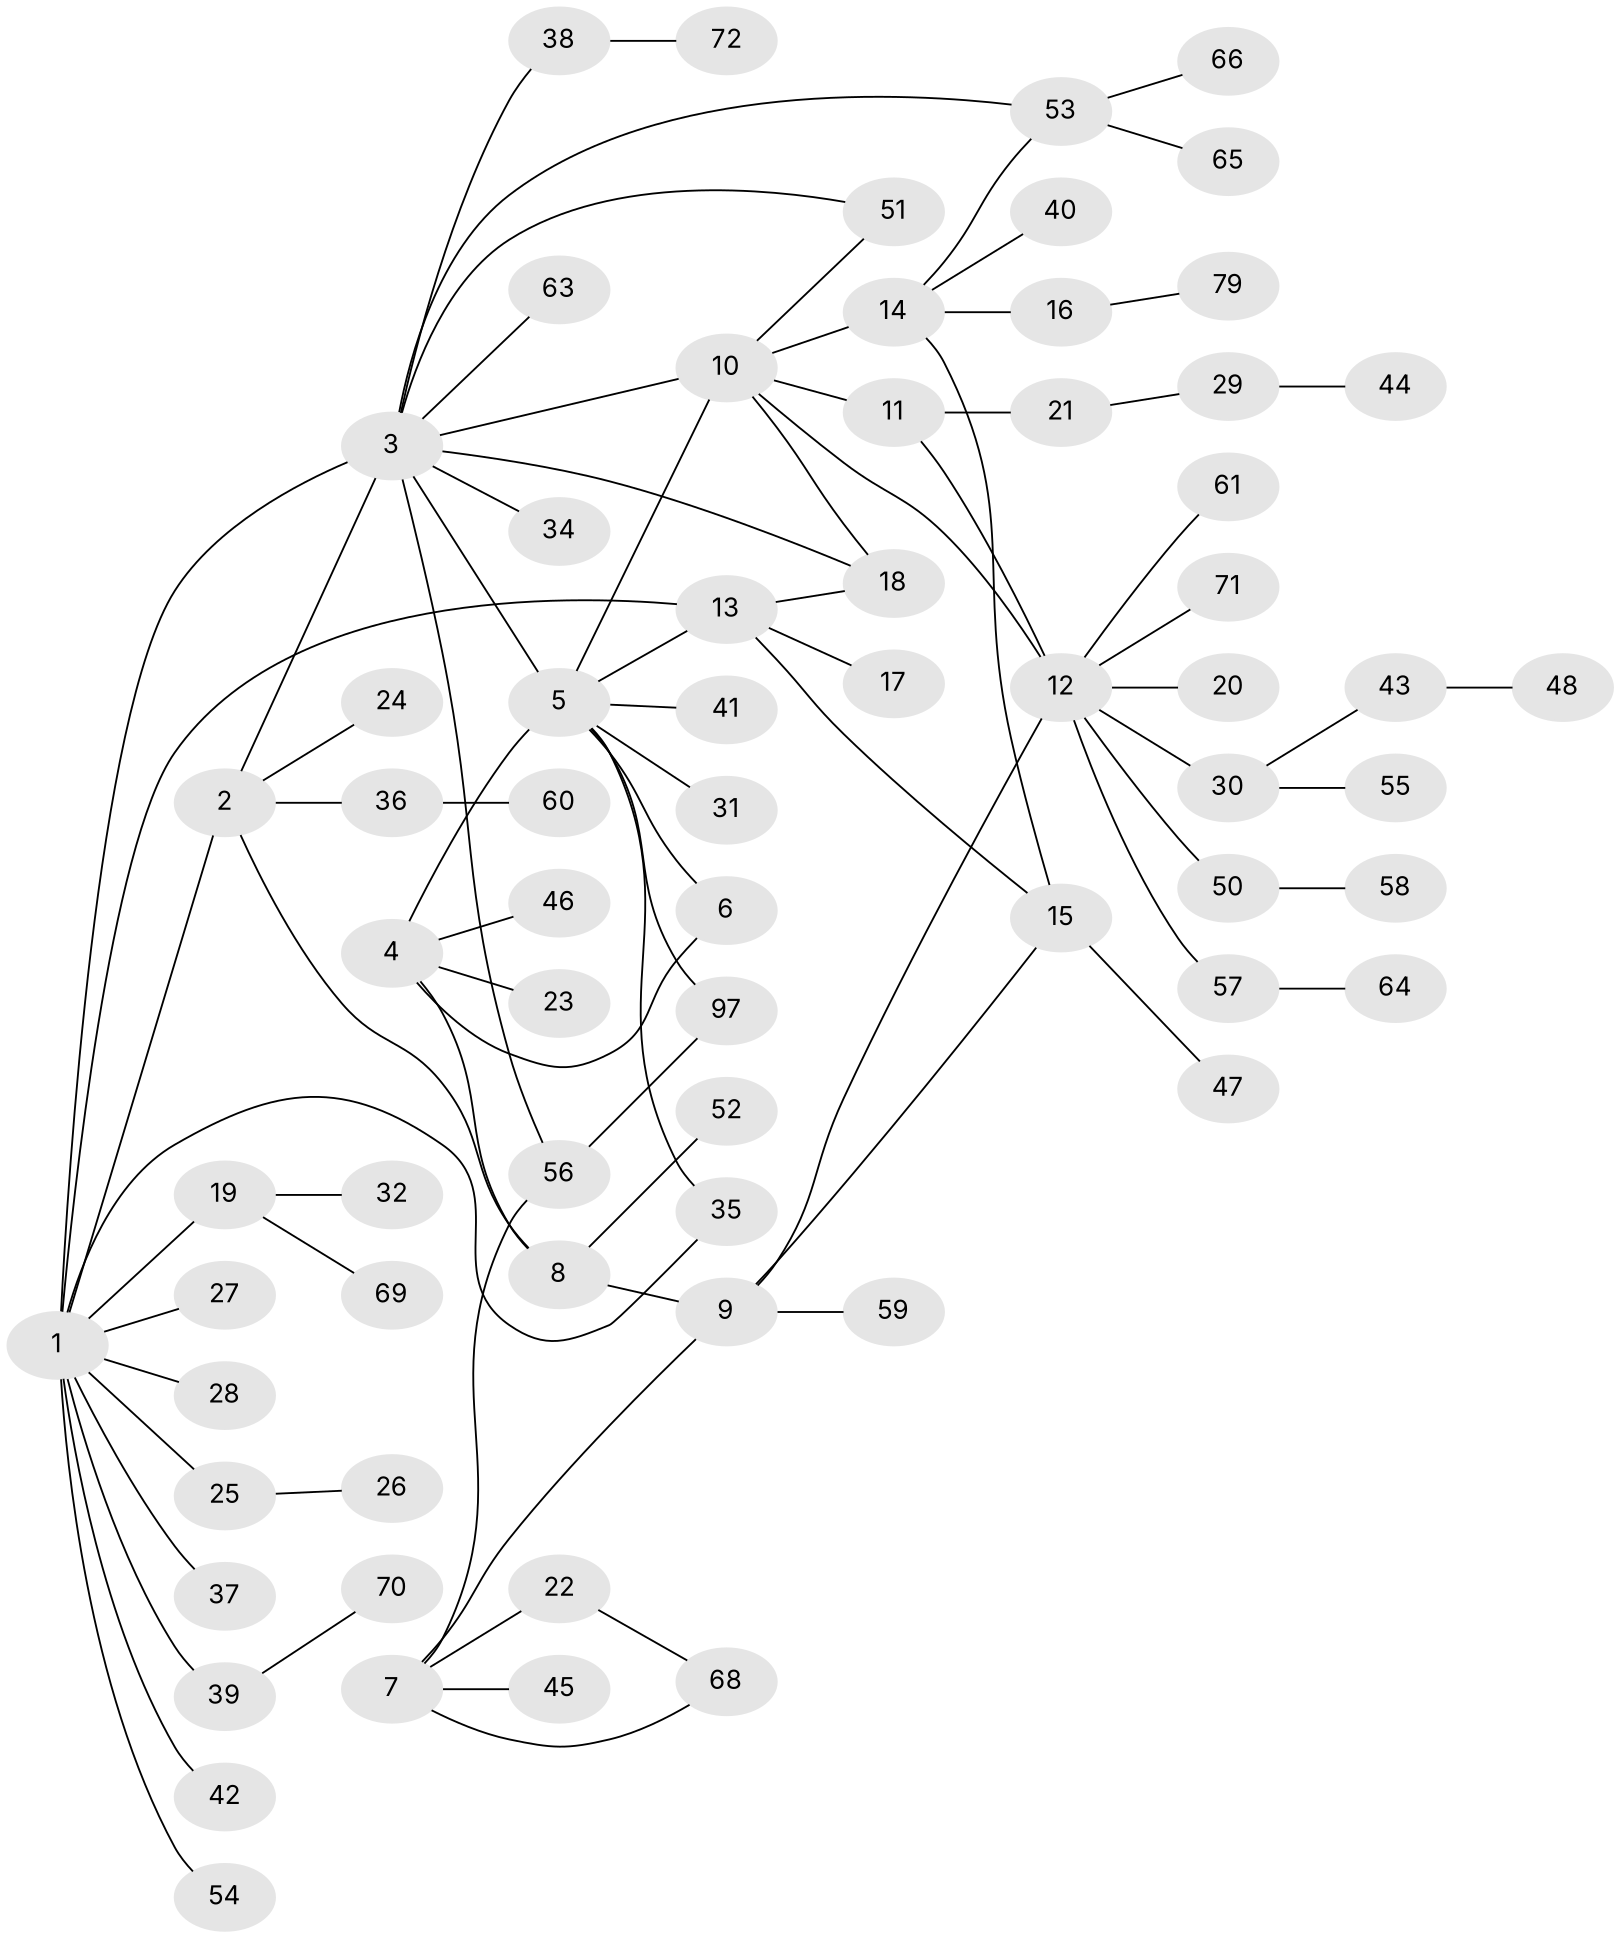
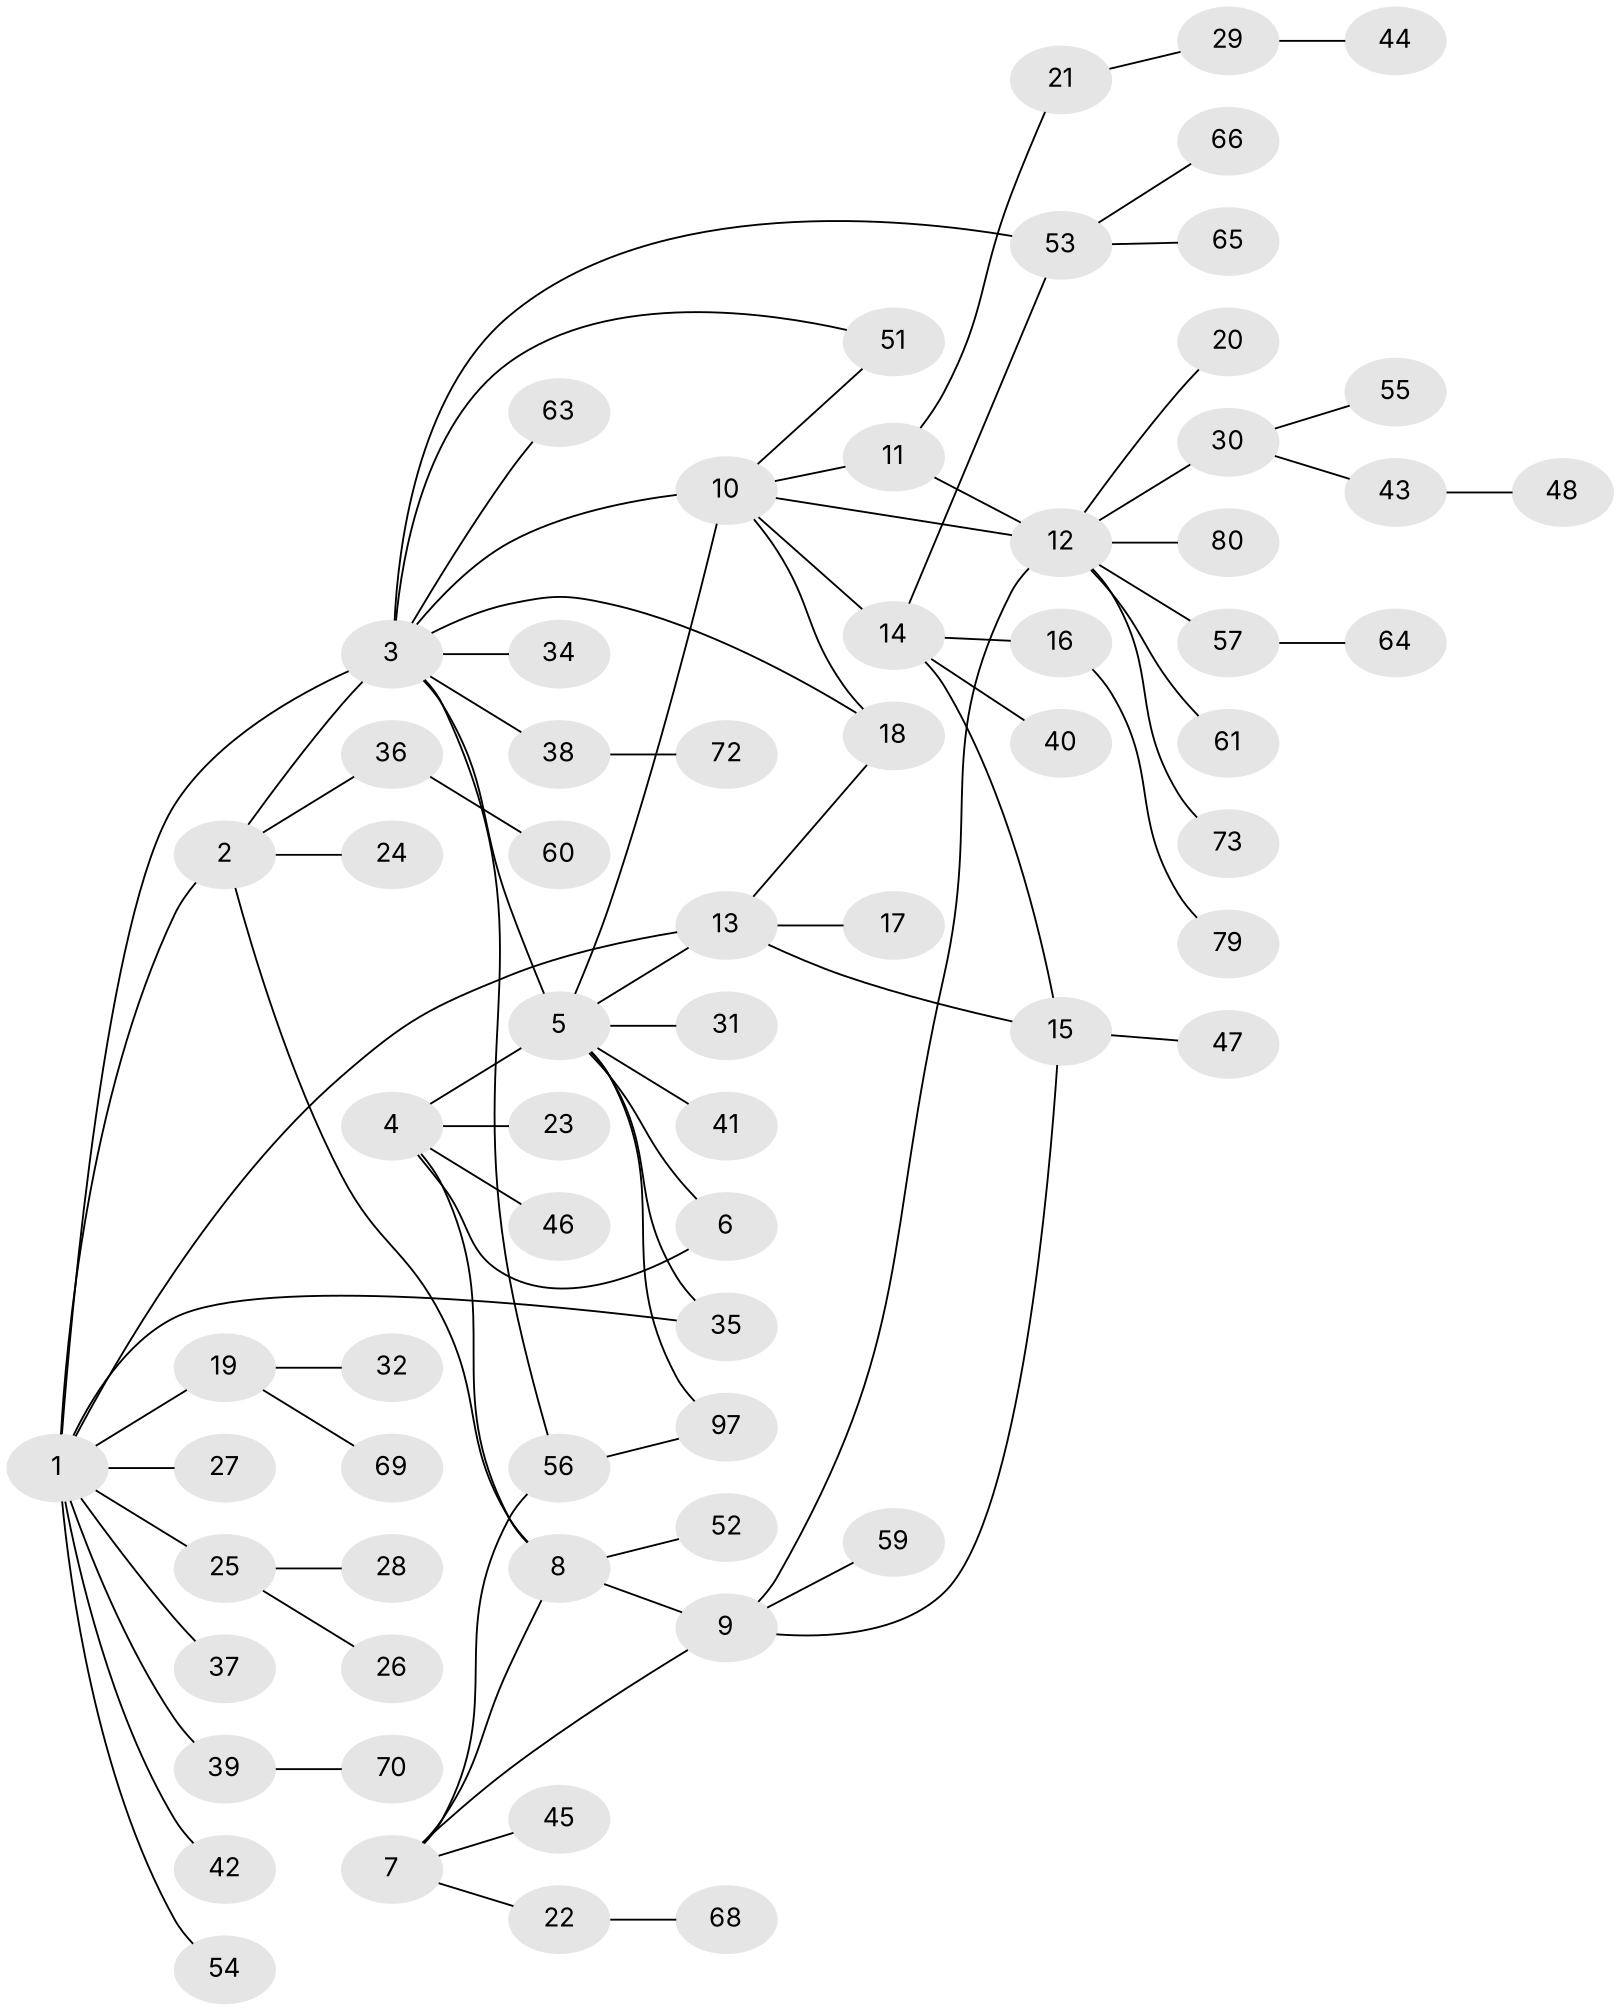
node "71": label "71" -> "73"
node "50": label "50" -> "80"
node "58": removed
edge "1" -- "28": now "25" -- "28"
edge "68" -- "7": now "8" -- "7"
